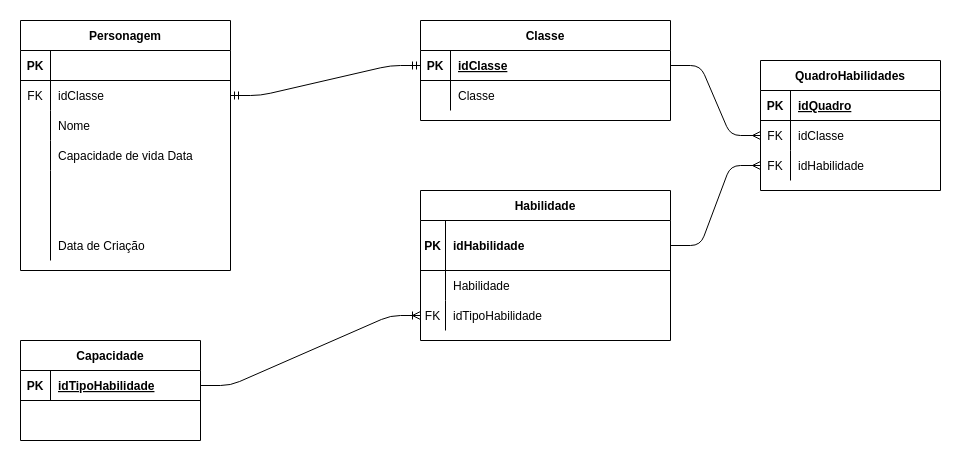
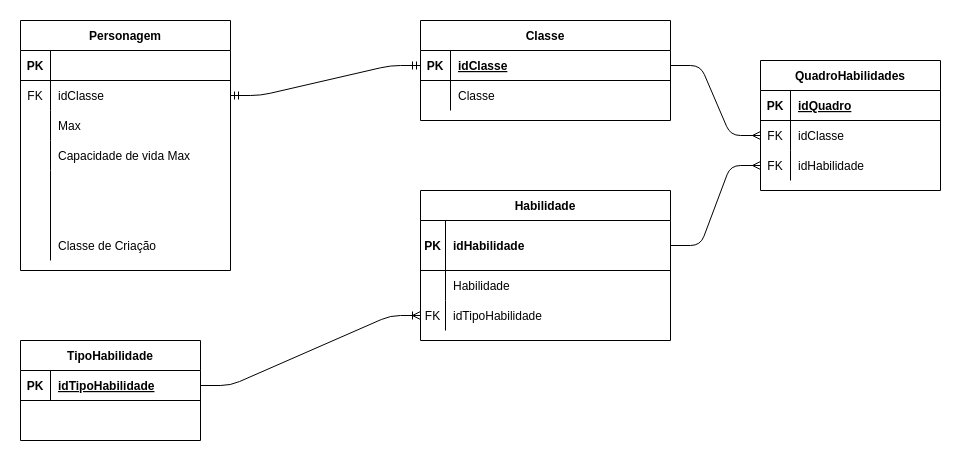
node "Nome": label "Nome" -> "Max"
node "Capacidade de vida Data": label "Capacidade de vida Data" -> "Capacidade de vida Max"
node "Data de Criação": label "Data de Criação" -> "Classe de Criação"
node "Capacidade": label "Capacidade" -> "TipoHabilidade"
